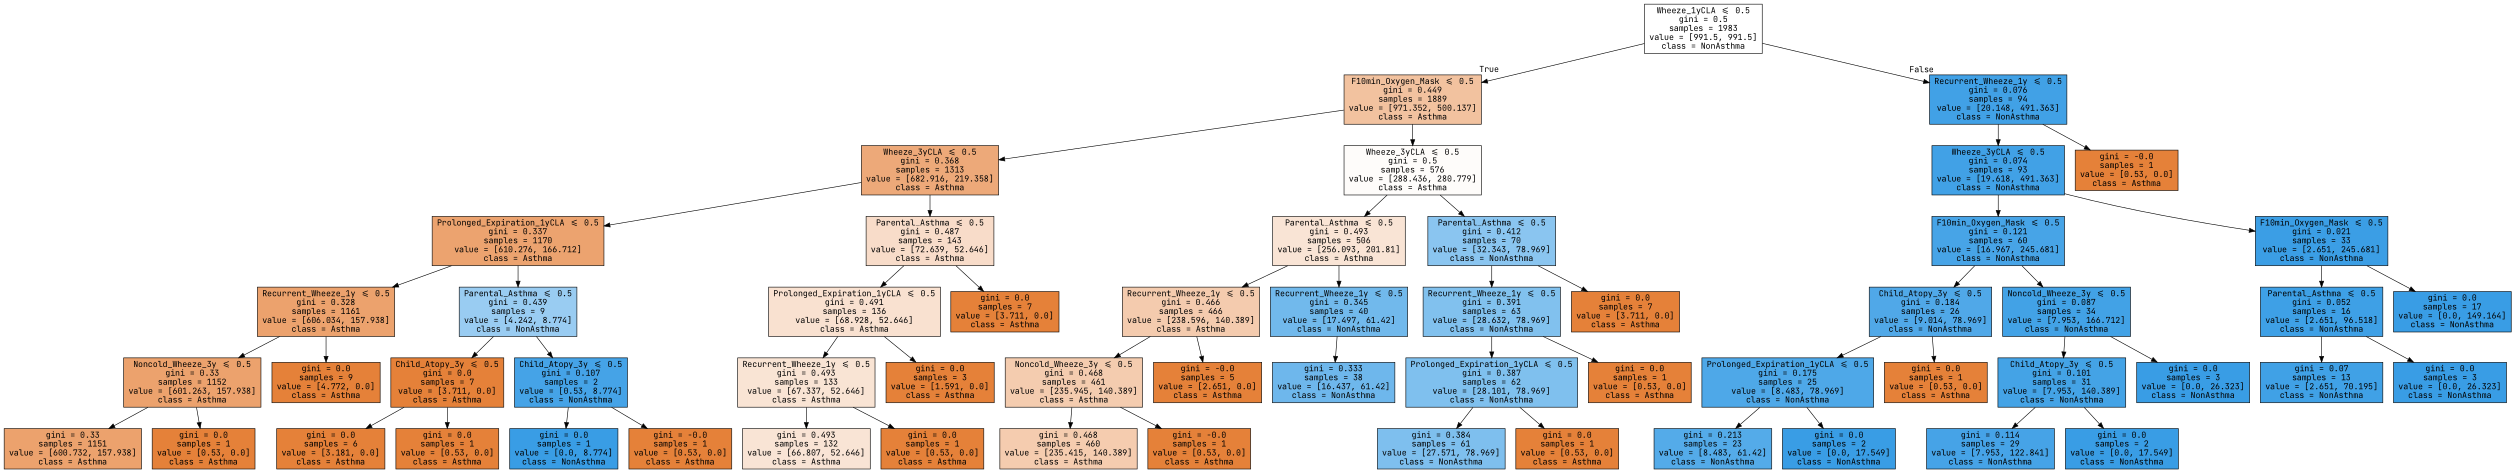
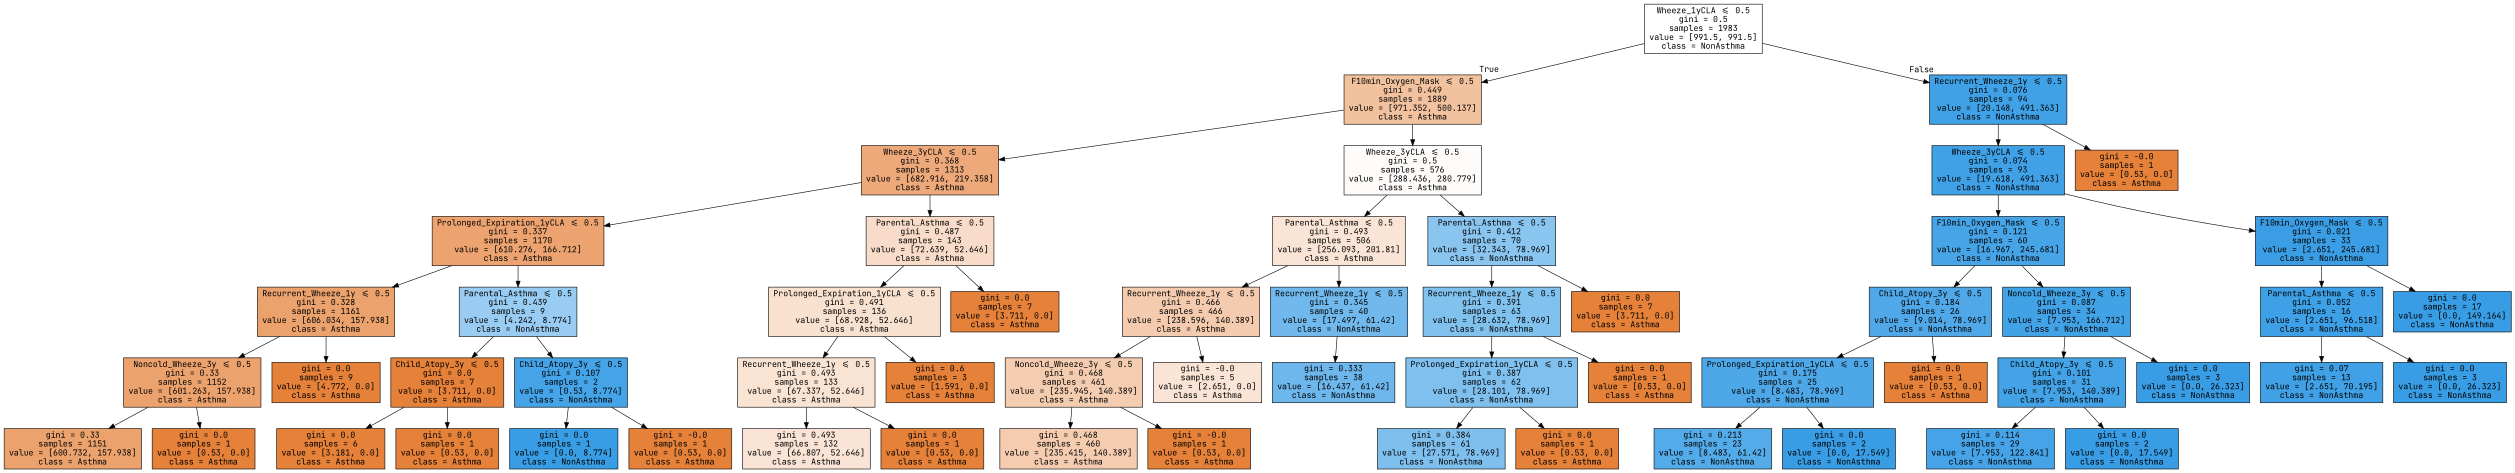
node "gini = 0.0 samples = 3 value = [1.591, 0.0] class = Asthma": label "gini = 0.0 samples = 3 value = [1.591, 0.0] class = Asthma" -> "gini = 0.6 samples = 3 value = [1.591, 0.0] class = Asthma"
node "gini = -0.0 samples = 5 value = [2.651, 0.0] class = Asthma": fillcolor #e58139 -> #f9e4d5
